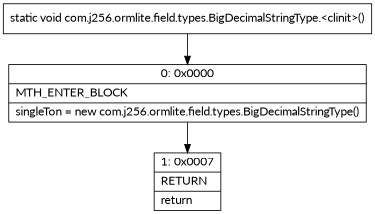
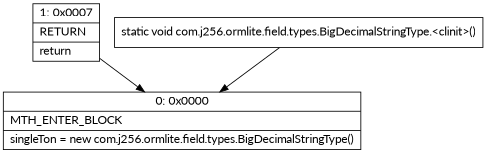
edge "0: 0x0000" -> "1: 0x0007": reversed
